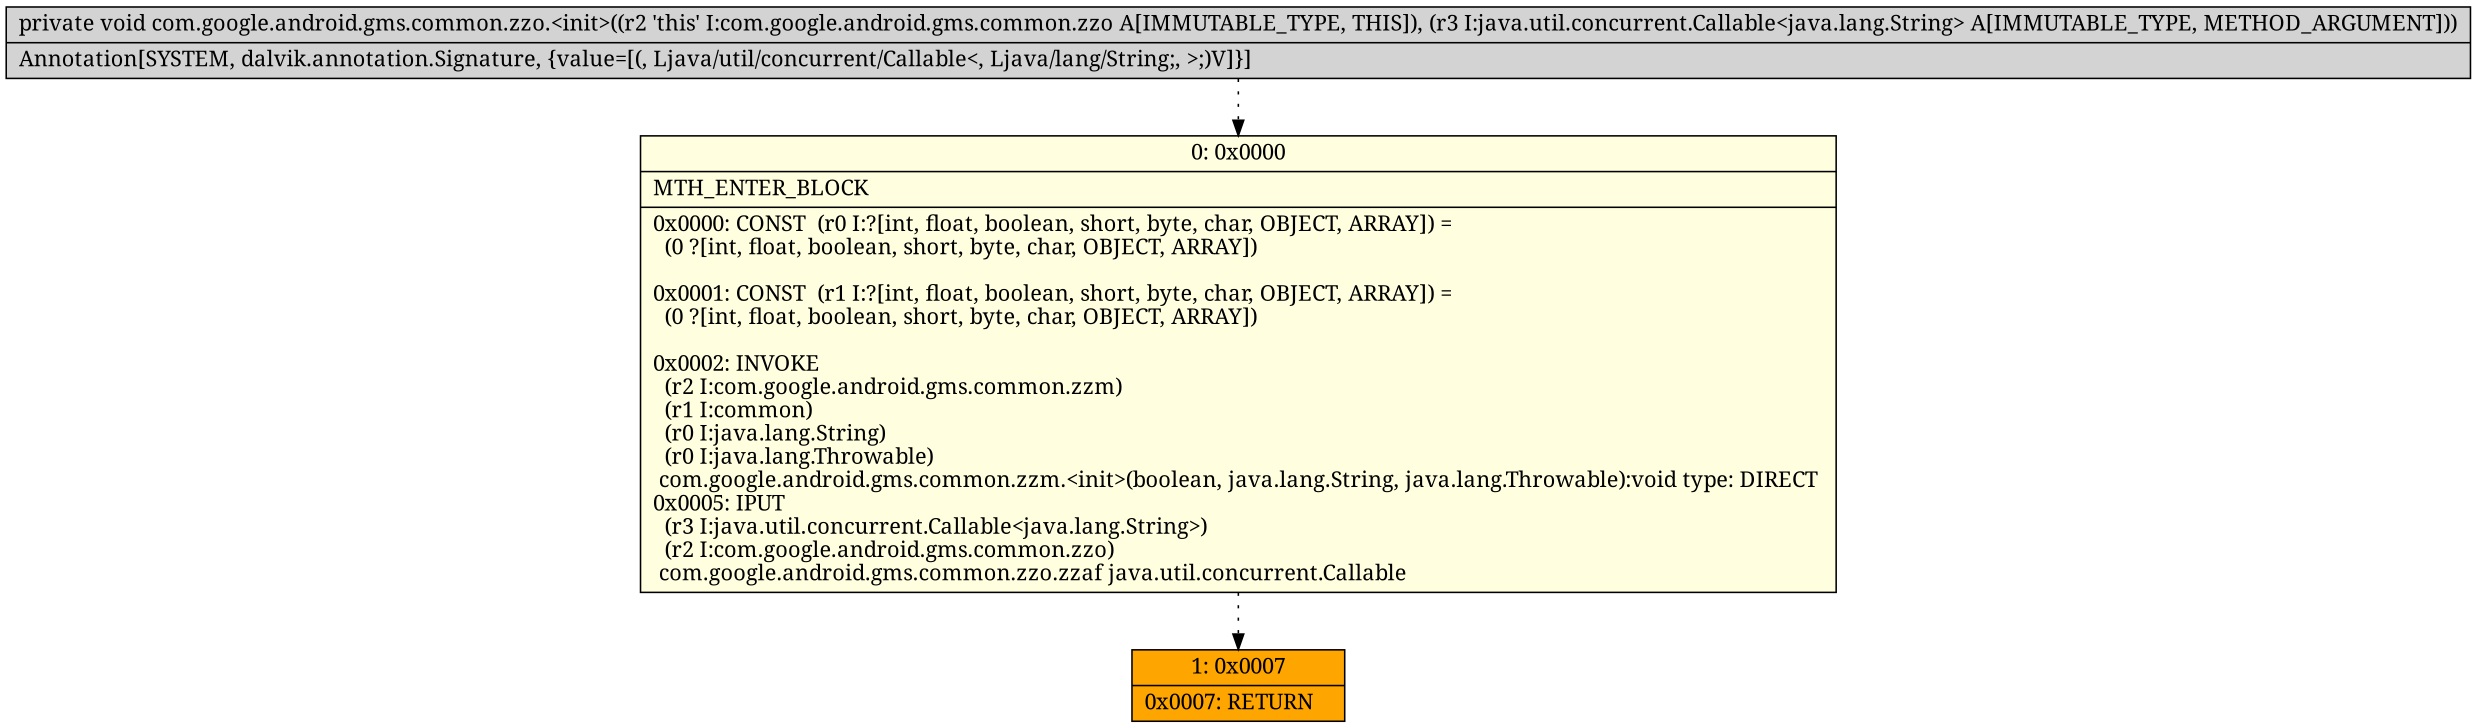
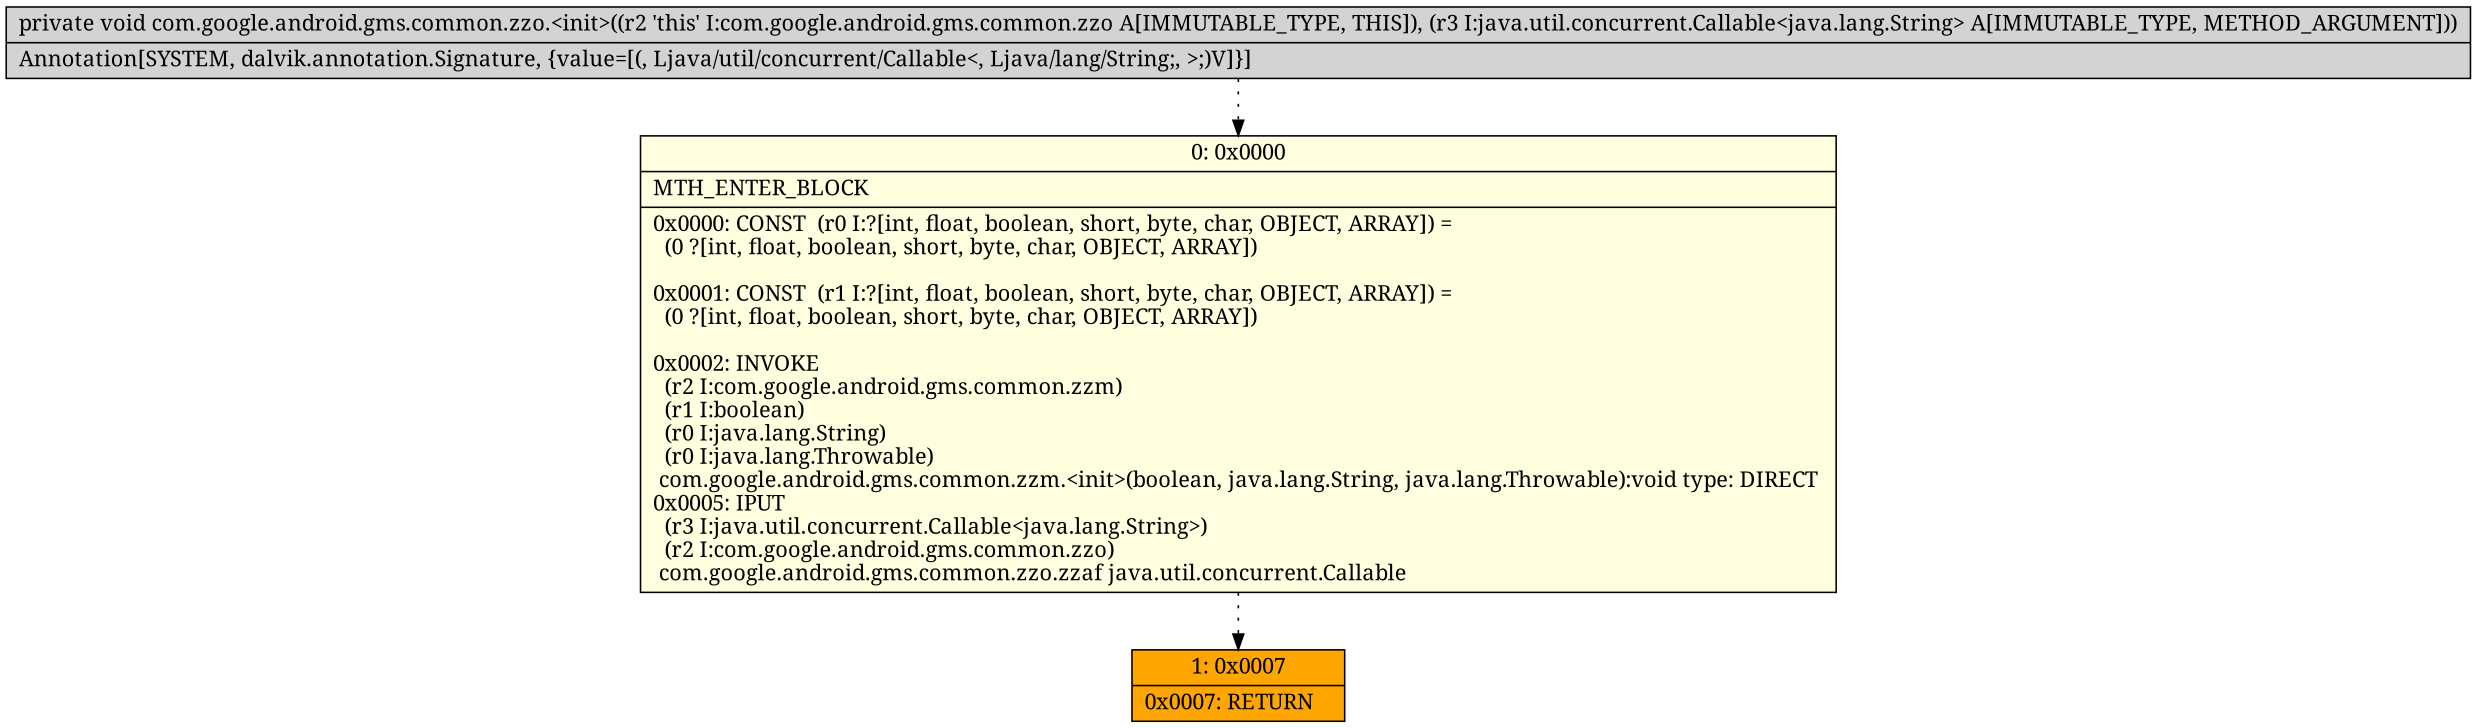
node "0: 0x0000": text "(r1 I:common)" -> "(r1 I:boolean)"
